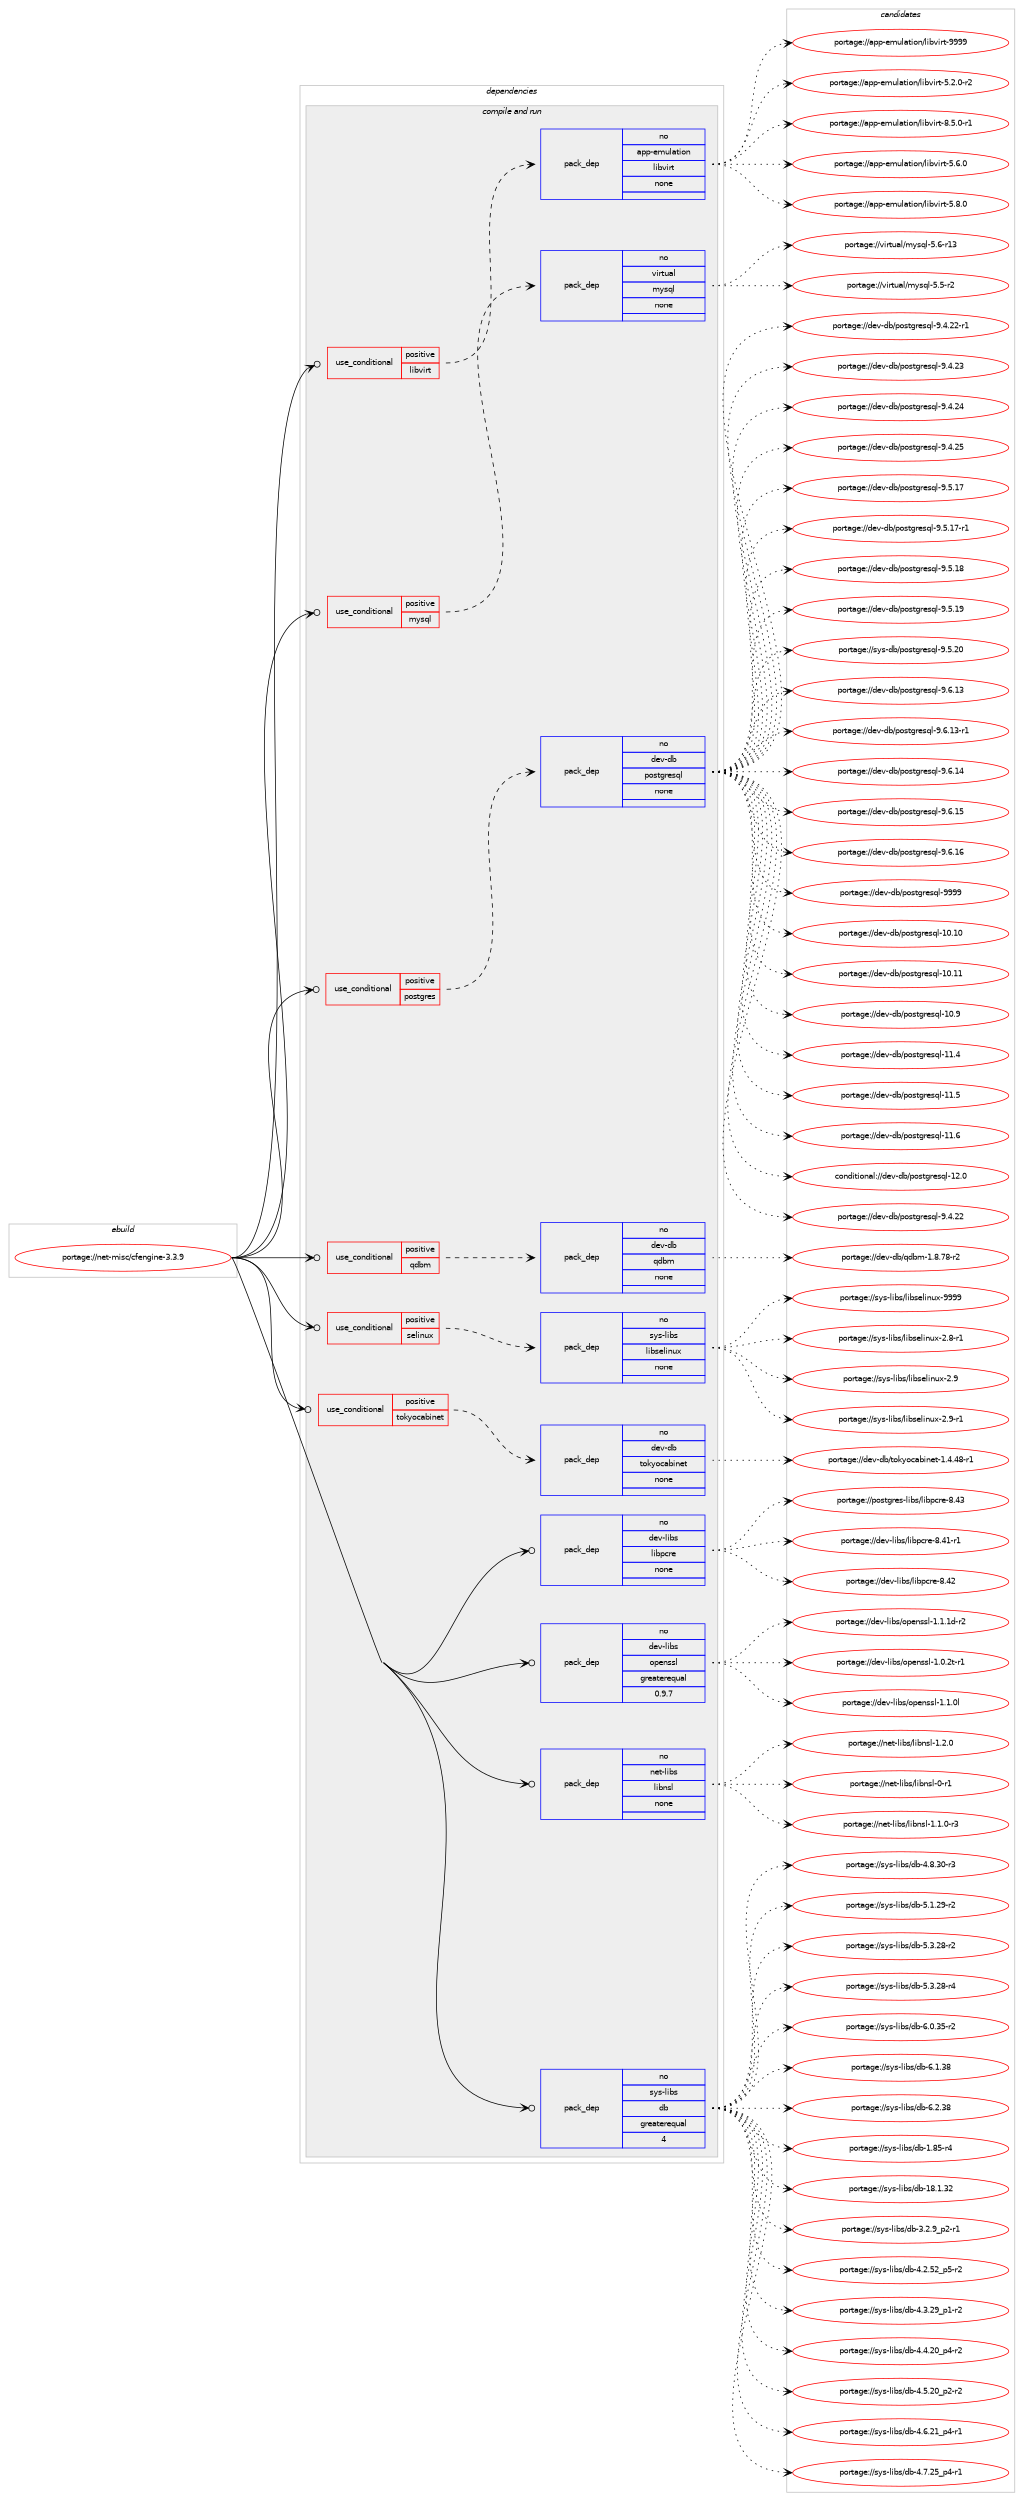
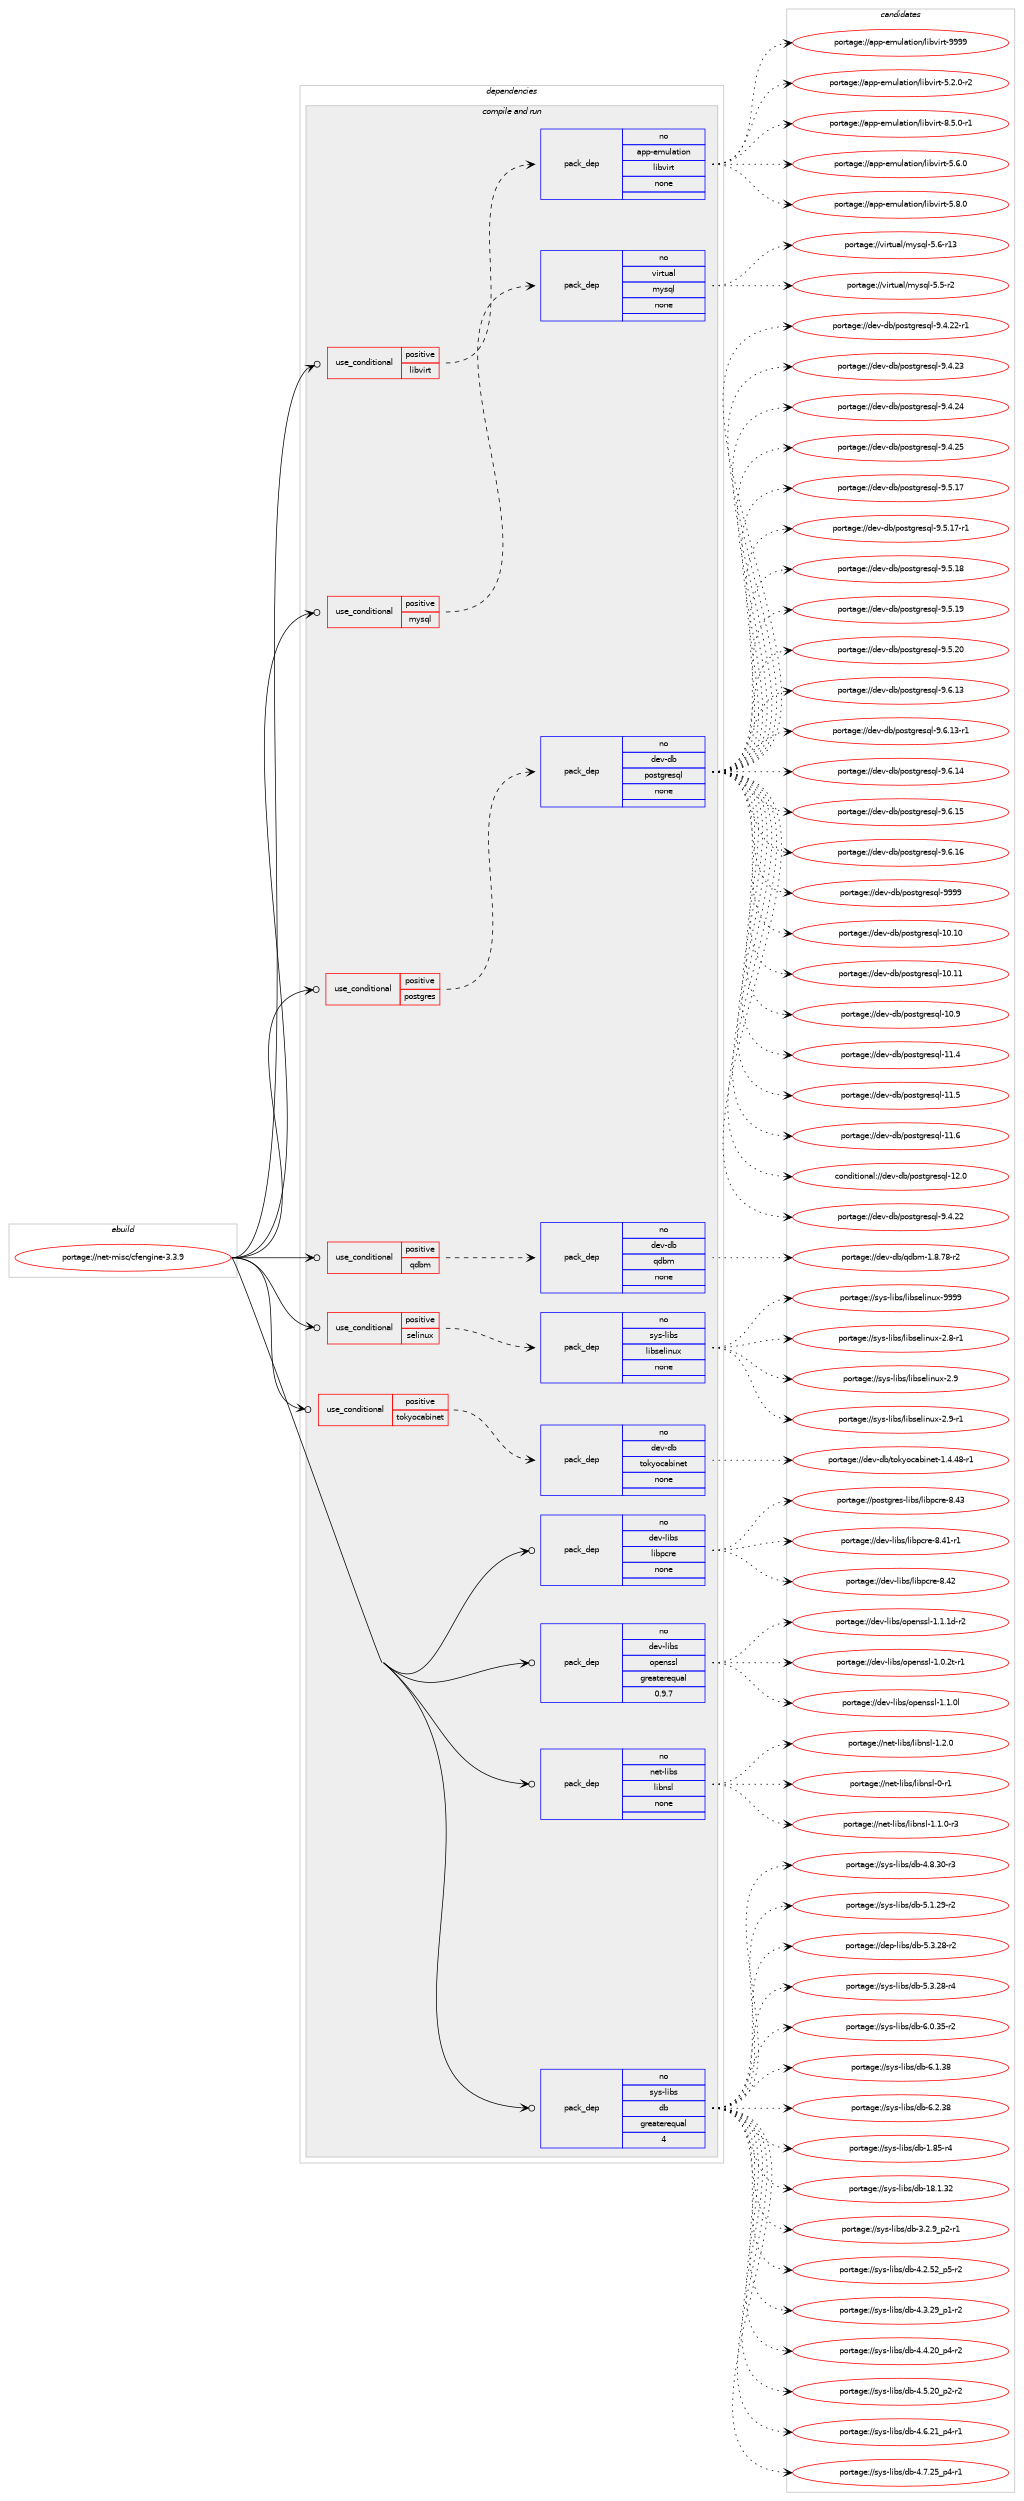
node "portage://sys-db/postgresql-9.5.20": label "portage://sys-db/postgresql-9.5.20" -> "portage://dev-db/postgresql-9.5.20"
node "portage://sys-libs/db-5.3.28-r2": label "portage://sys-libs/db-5.3.28-r2" -> "portage://dep-libs/db-5.3.28-r2"
